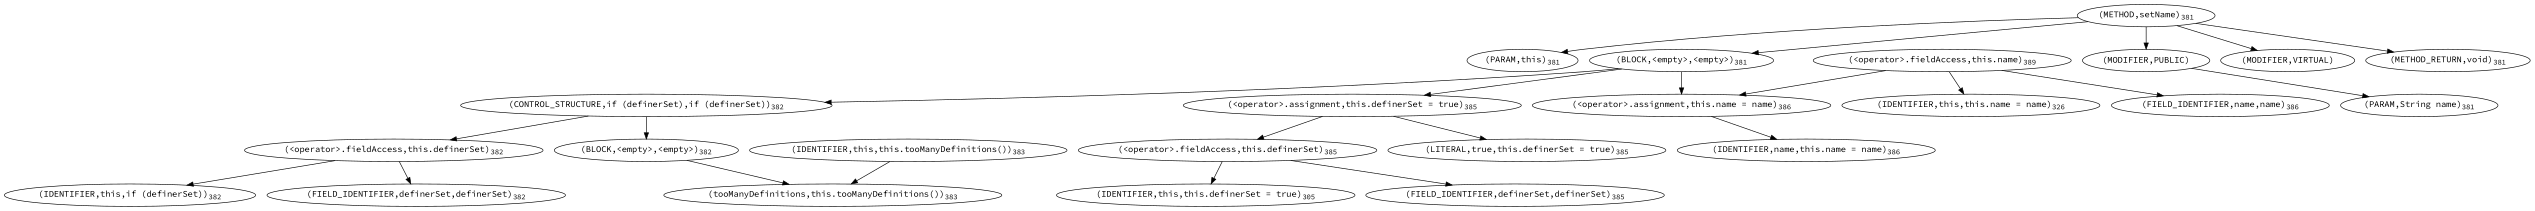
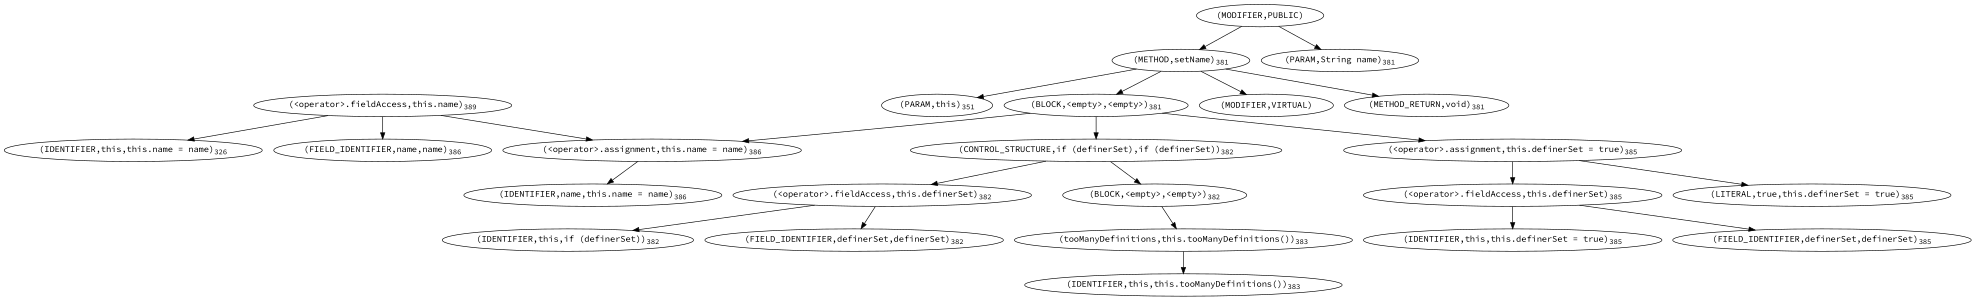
edge "(METHOD,setName)" -> "(MODIFIER,PUBLIC)": reversed
node "(PARAM,this)": text "381" -> "351"
edge "(IDENTIFIER,this,this.tooManyDefinitions())" -> "(tooManyDefinitions,this.tooManyDefinitions())": reversed
node "(IDENTIFIER,this,this.definerSet = true)": text "305" -> "385"
